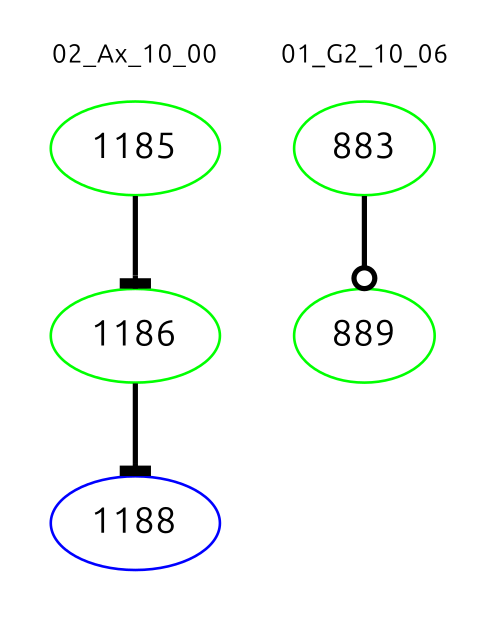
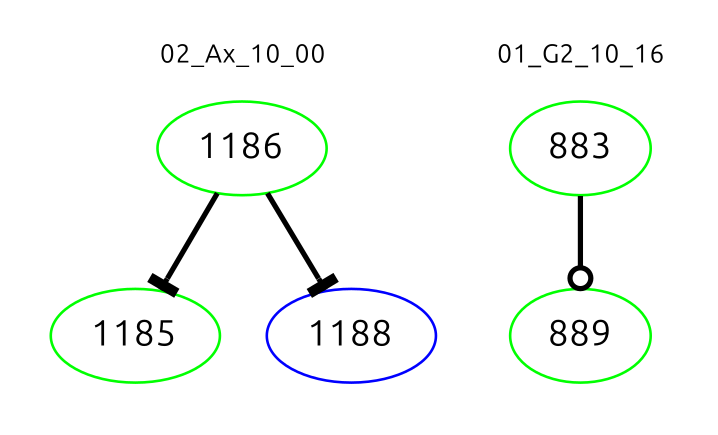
cluster "01_G2_10_06": label "01_G2_10_06" -> "01_G2_10_16"
edge "1185" -> "1186": reversed
